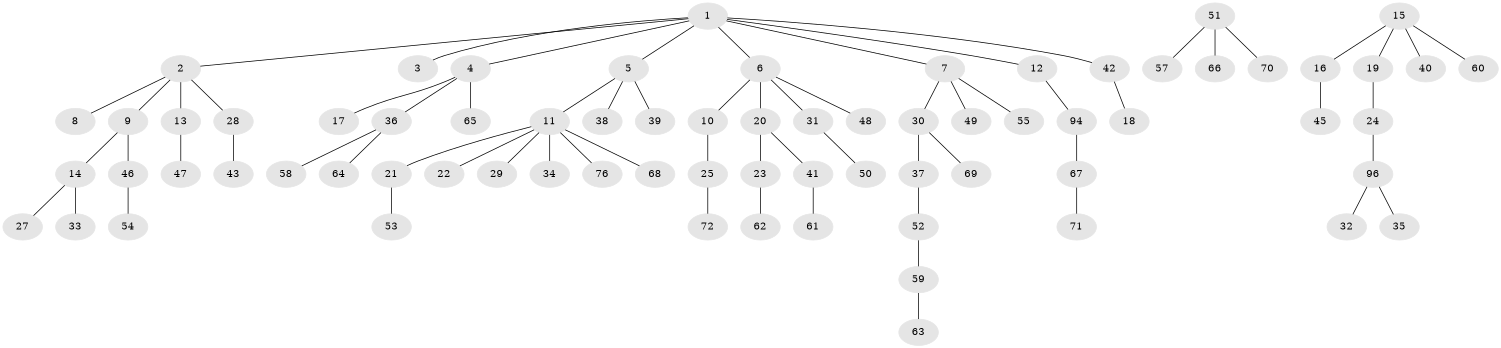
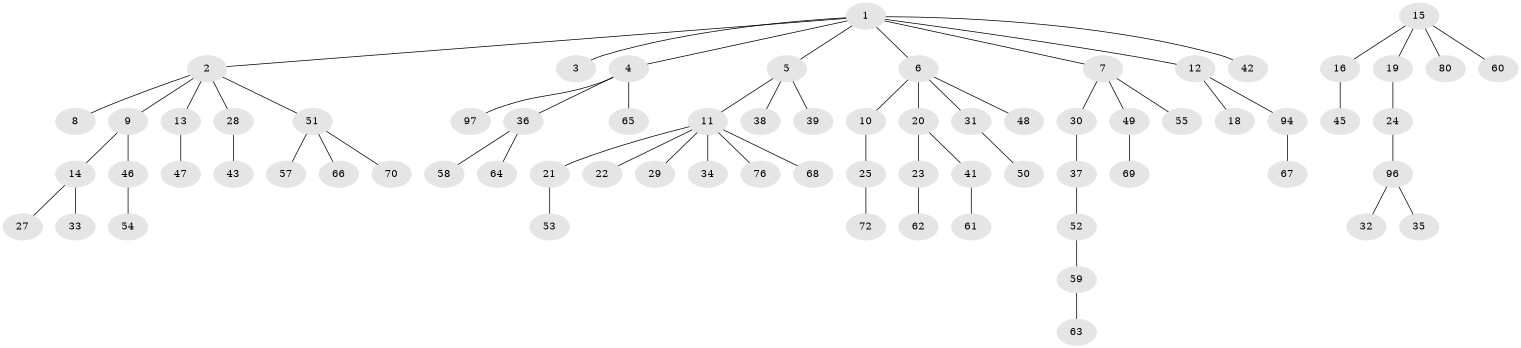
node "40": label "40" -> "80"
edge "2" -- "51": added
edge "42" -- "18": now "12" -- "18"
node "17": label "17" -> "97"
edge "30" -- "69": now "49" -- "69"
node "71": removed
